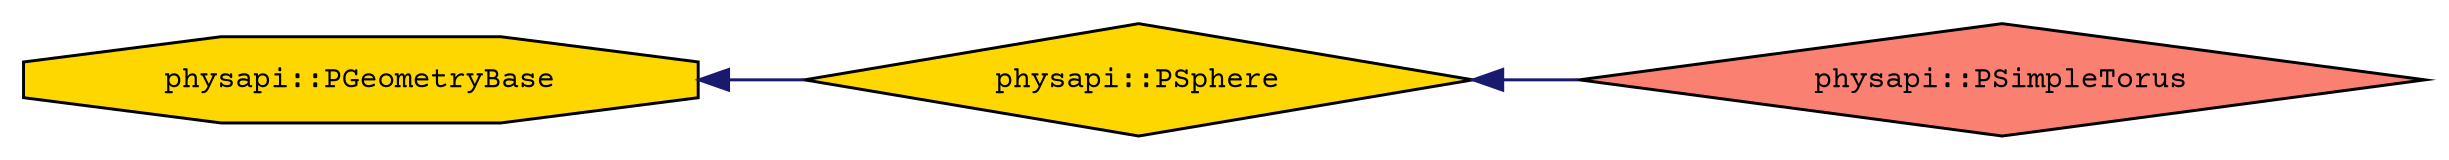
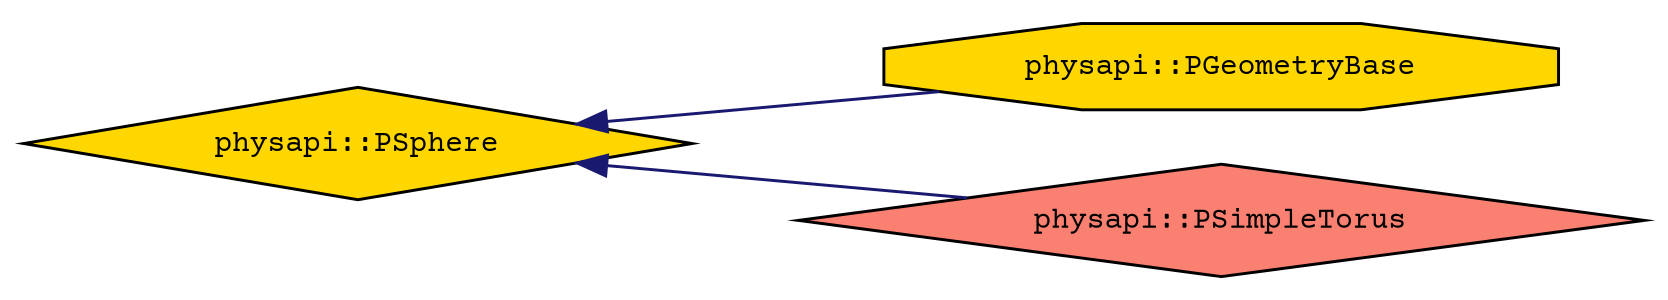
edge "physapi::PSphere" -> "physapi::PGeometryBase": reversed
